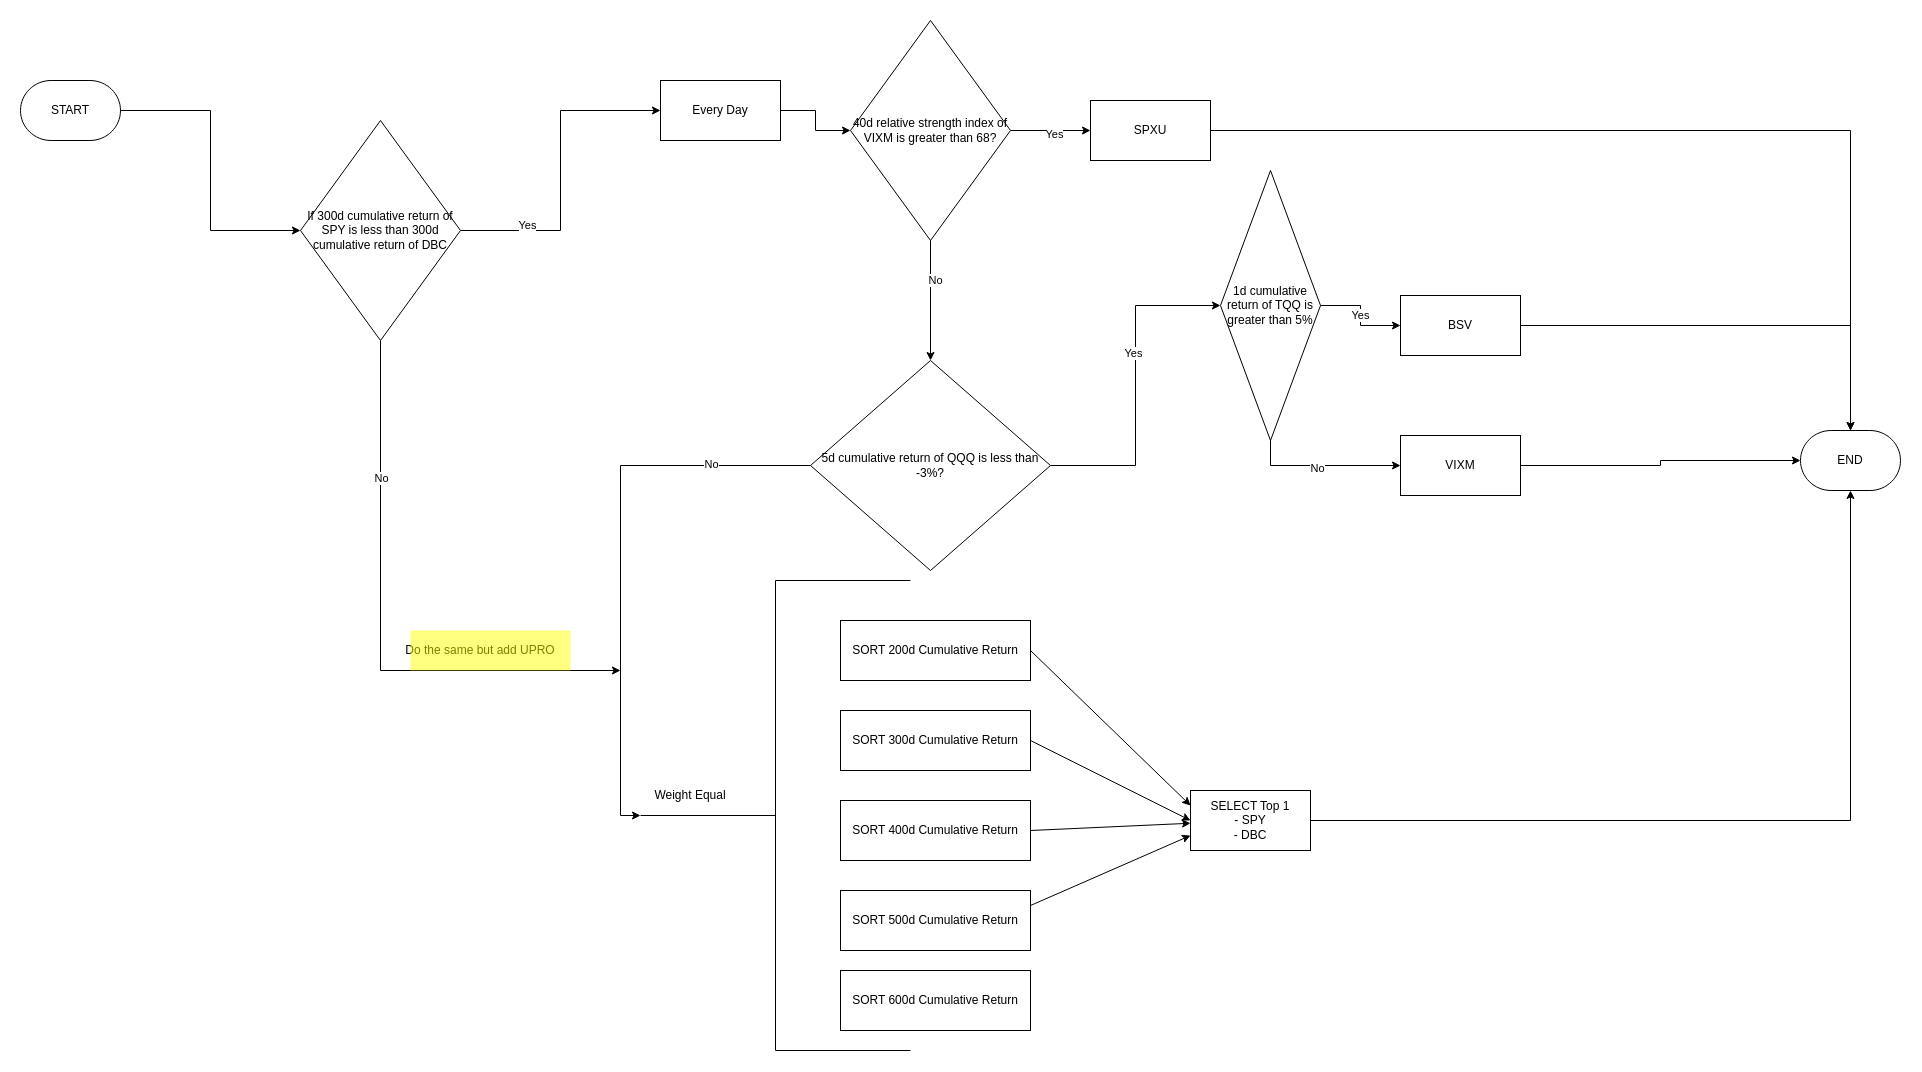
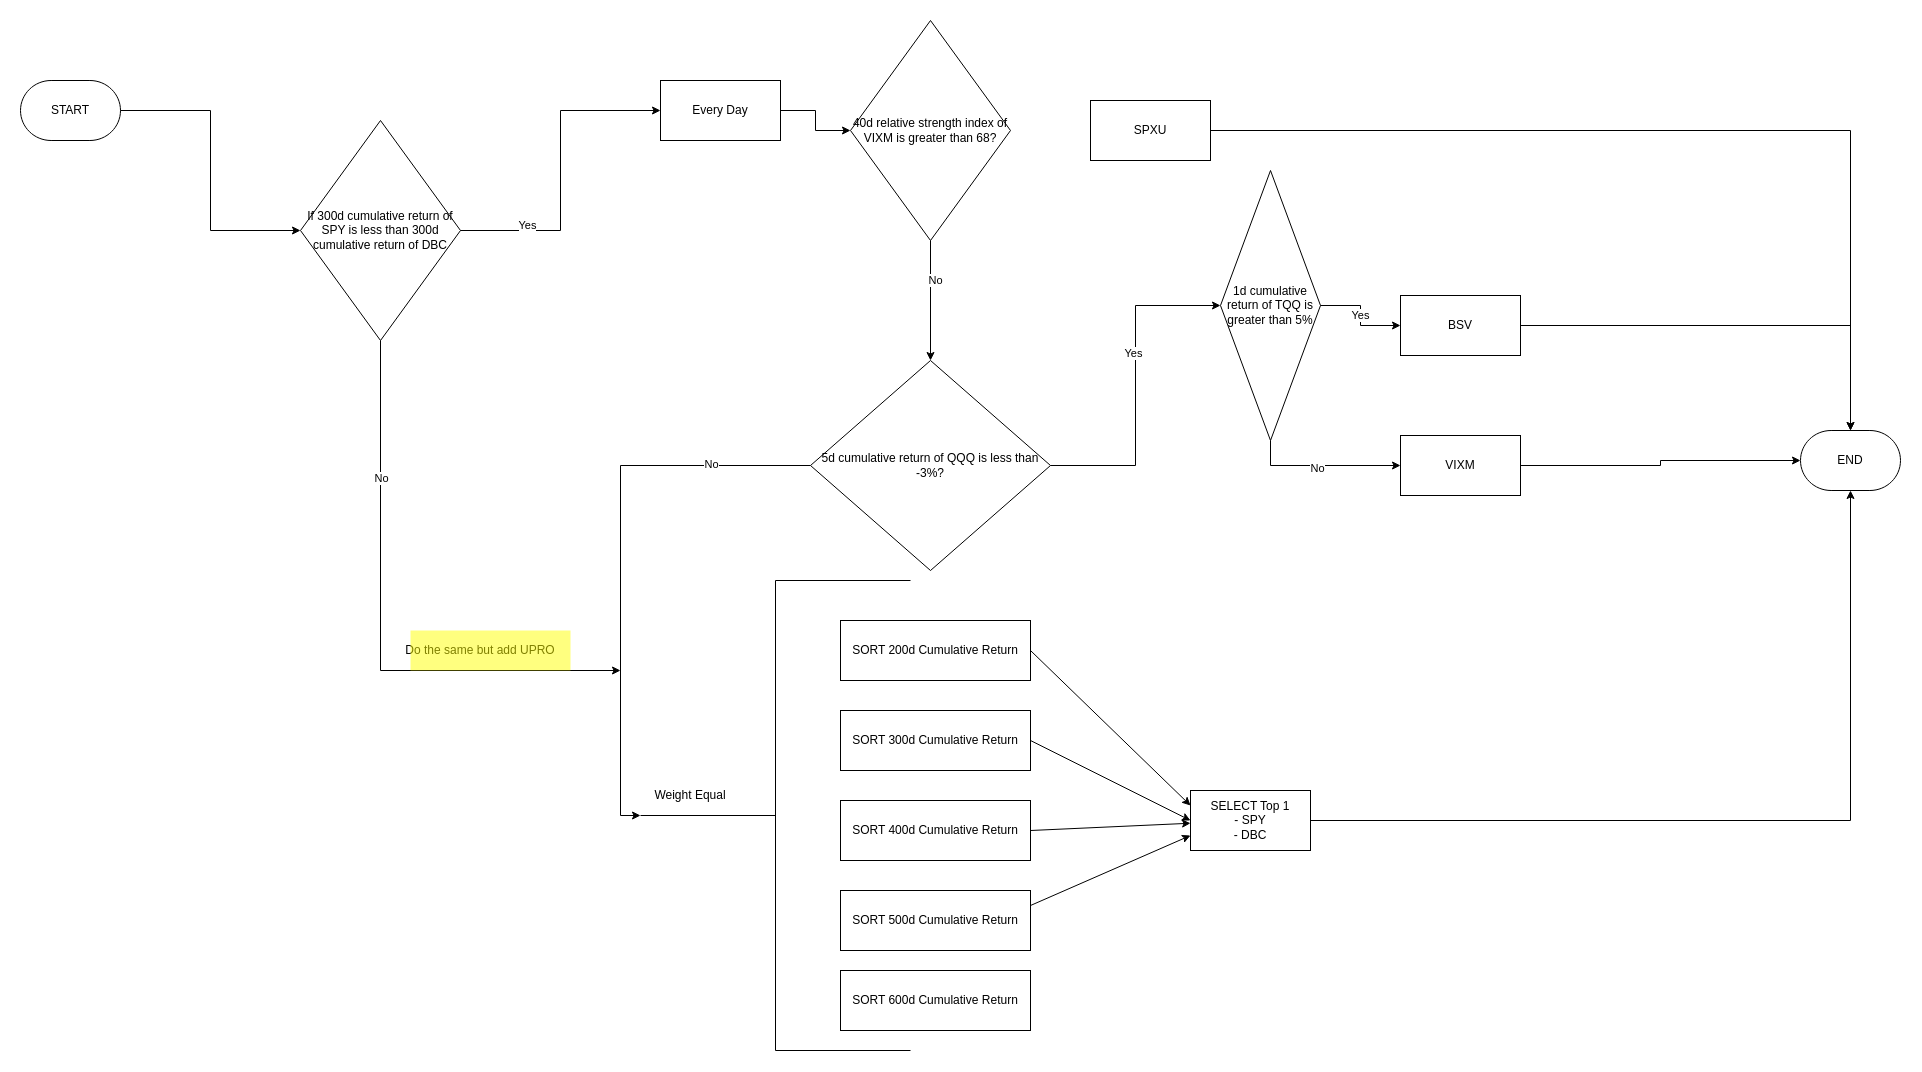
edge "40d relative strength index of VIXM is greater than 68?" -> "SPXU": removed, label "Yes"
